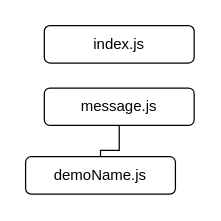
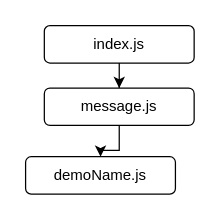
edge "index.js" -> "message.js": added
edge "message.js" -- "demoName.js": arrowhead none -> classic
